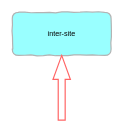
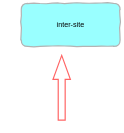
node "inter-site": moved (62, 34) -> (71, 25)
